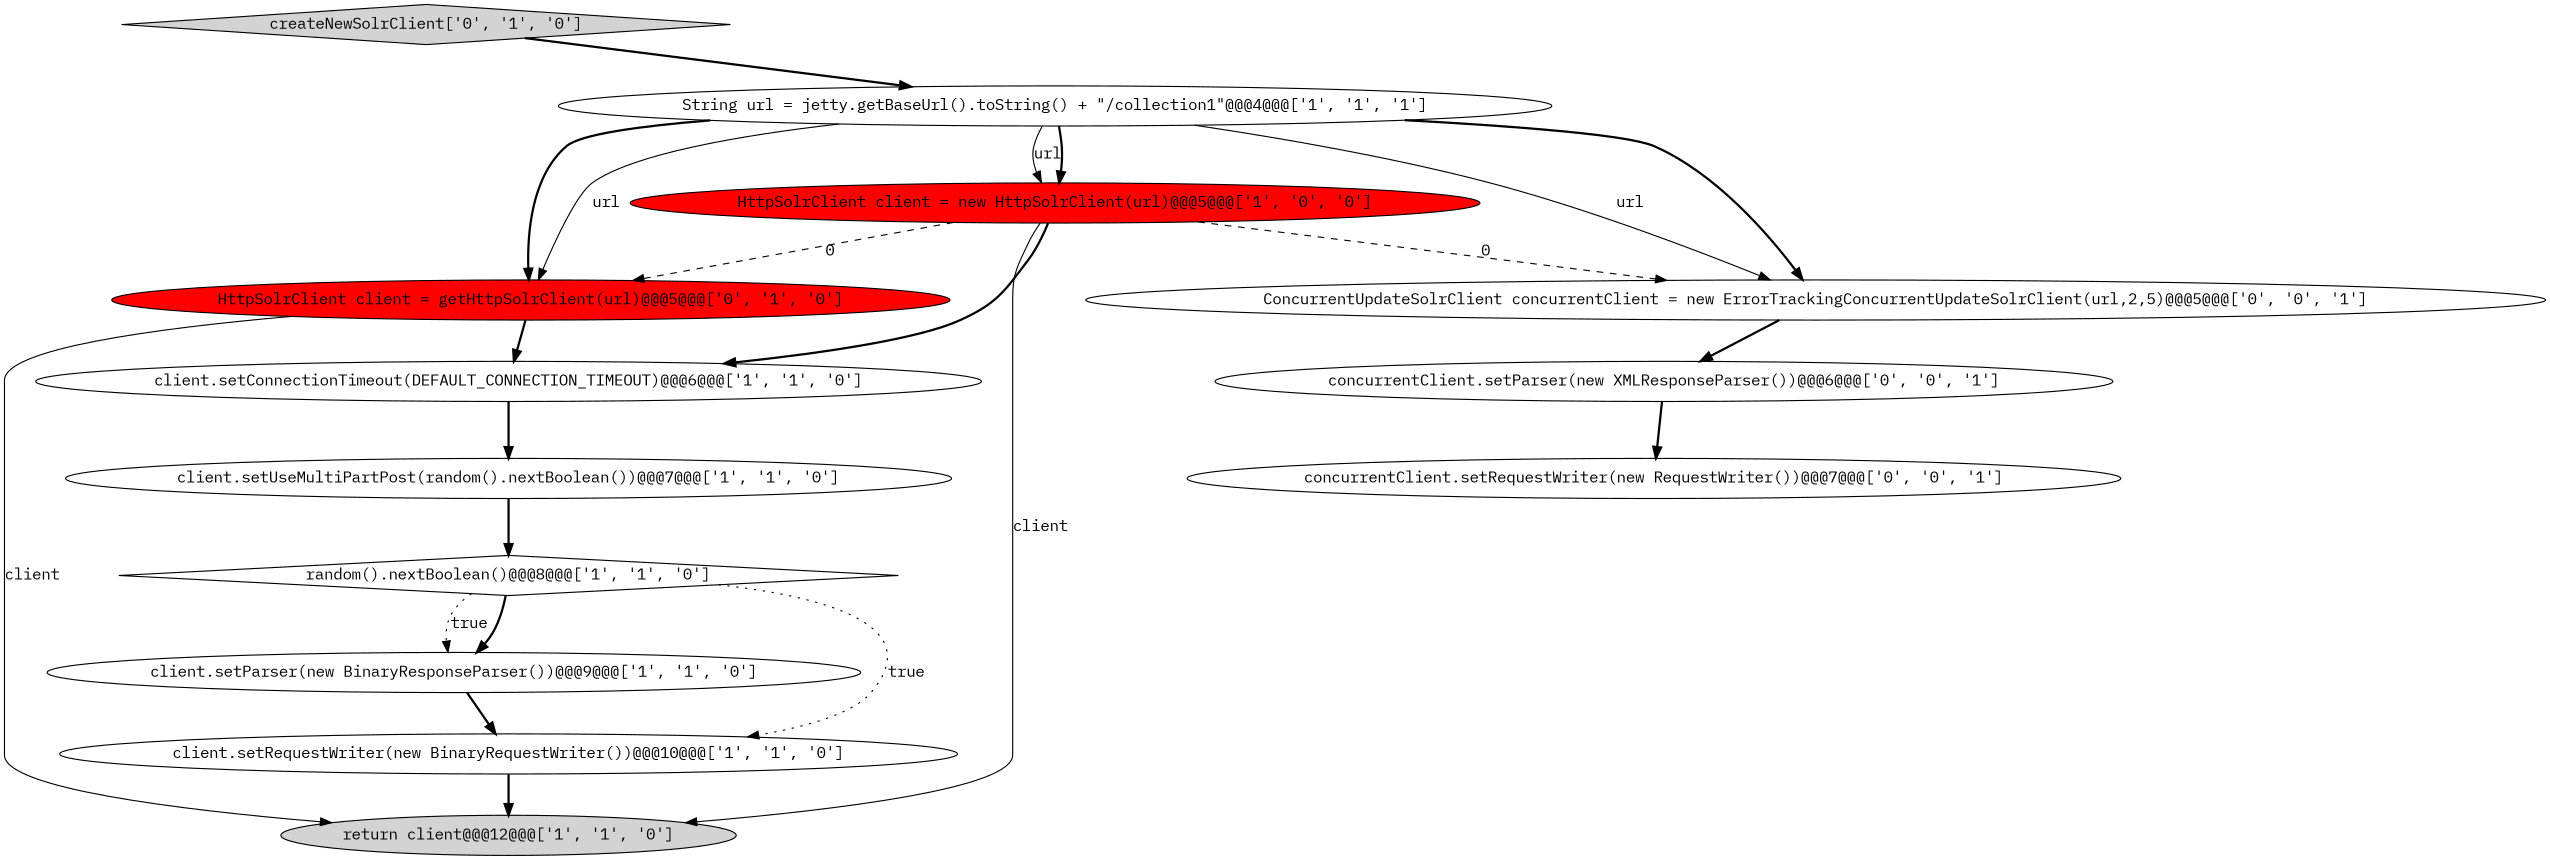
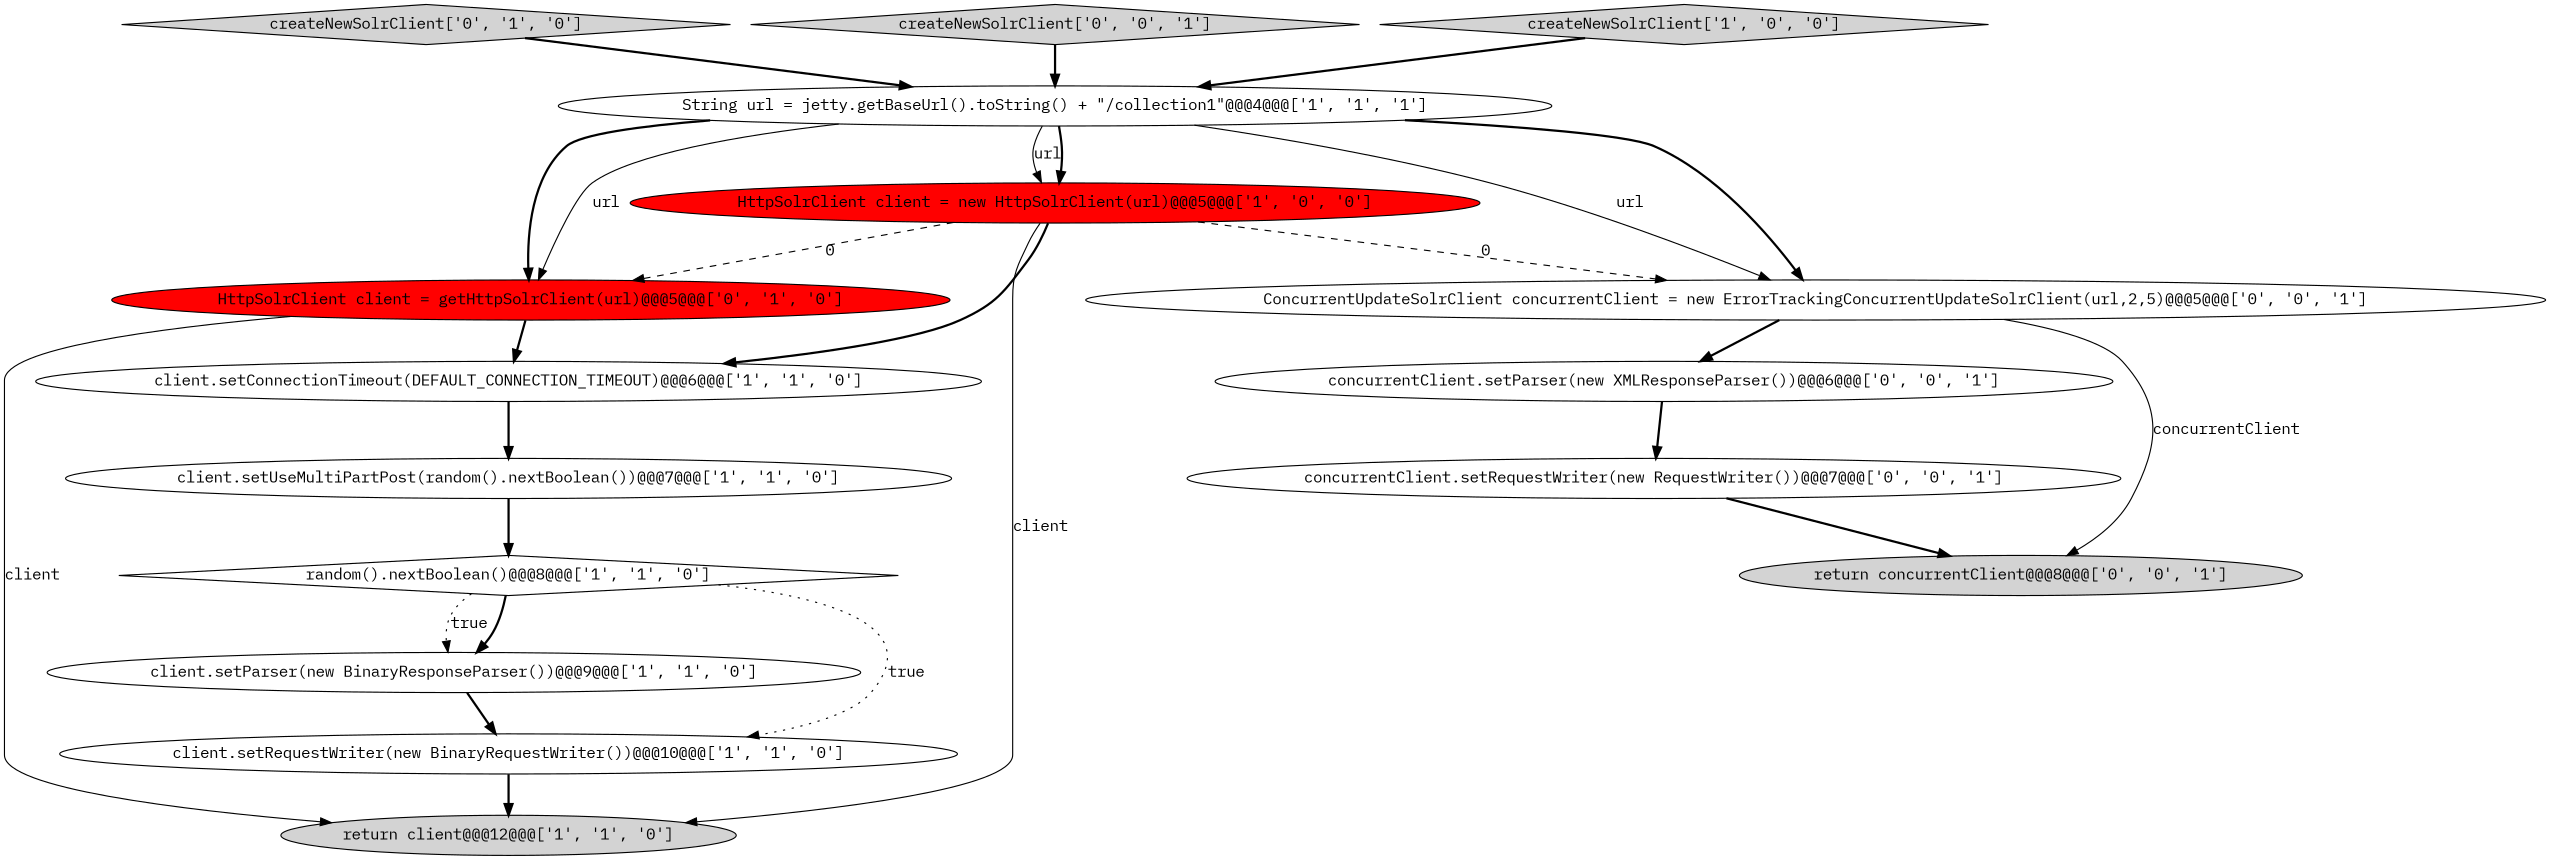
node "createNewSolrClient['0', '0', '1']": added
node "createNewSolrClient['1', '0', '0']": added
node "return concurrentClient@@@8@@@['0', '0', '1']": added
